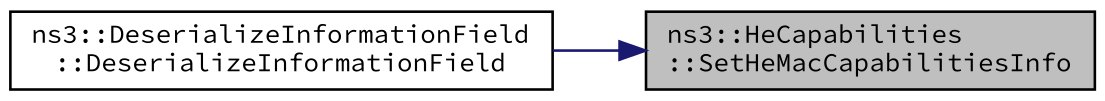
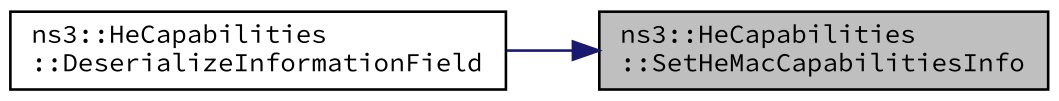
node "ns3::DeserializeInformationField ::DeserializeInformationField": label "ns3::DeserializeInformationField ::DeserializeInformationField" -> "ns3::HeCapabilities ::DeserializeInformationField"
